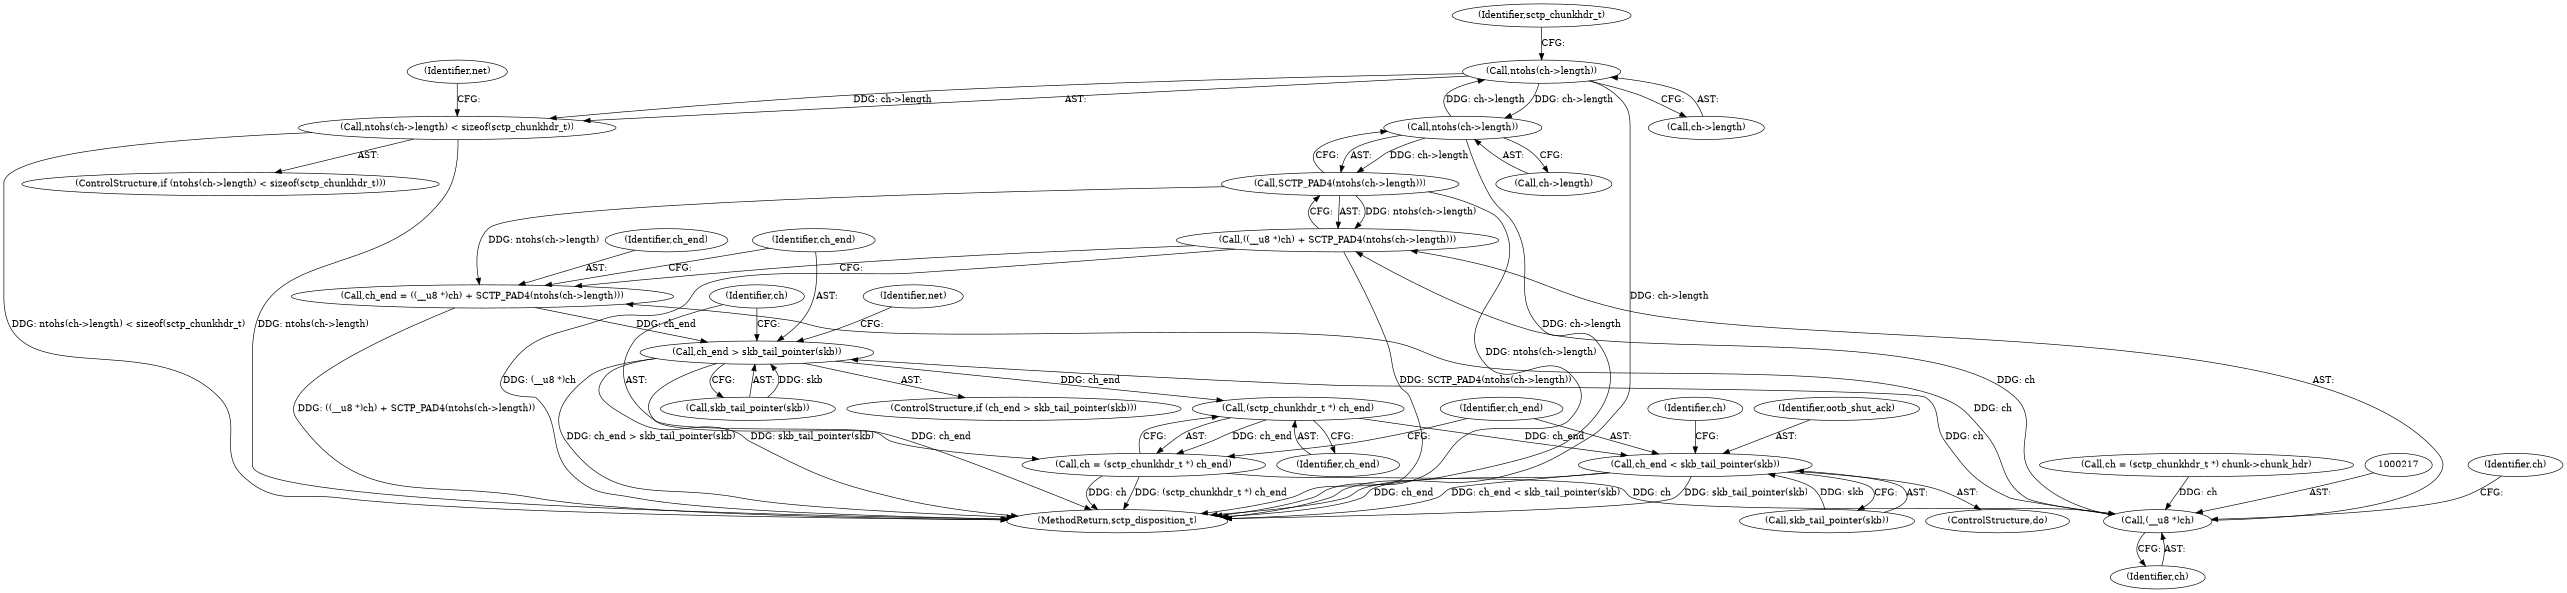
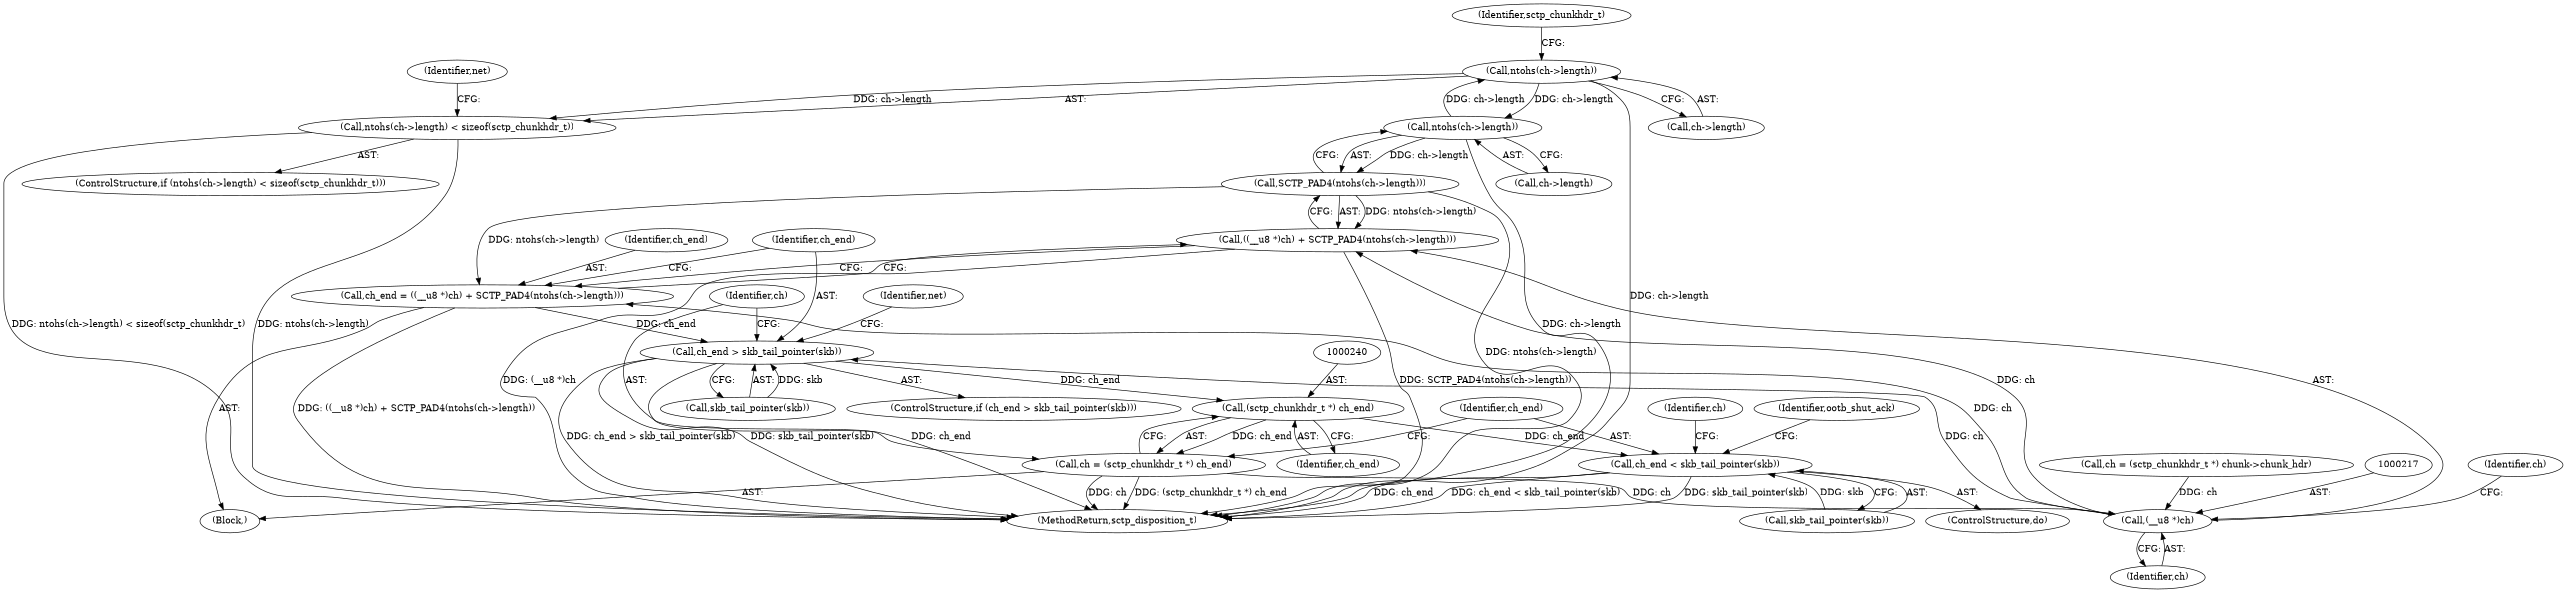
edge "(Call,ch_end = ((__u8 *)ch) + SCTP_PAD4(ntohs(ch->length)))" -> "(Call,((__u8 *)ch) + SCTP_PAD4(ntohs(ch->length)))": added, label "CFG:"
node "1000240": added
edge "(Identifier,ootb_shut_ack)" -> "(Call,ch_end < skb_tail_pointer(skb))": label "AST: " -> "CFG: "
node "(Block,)": added
